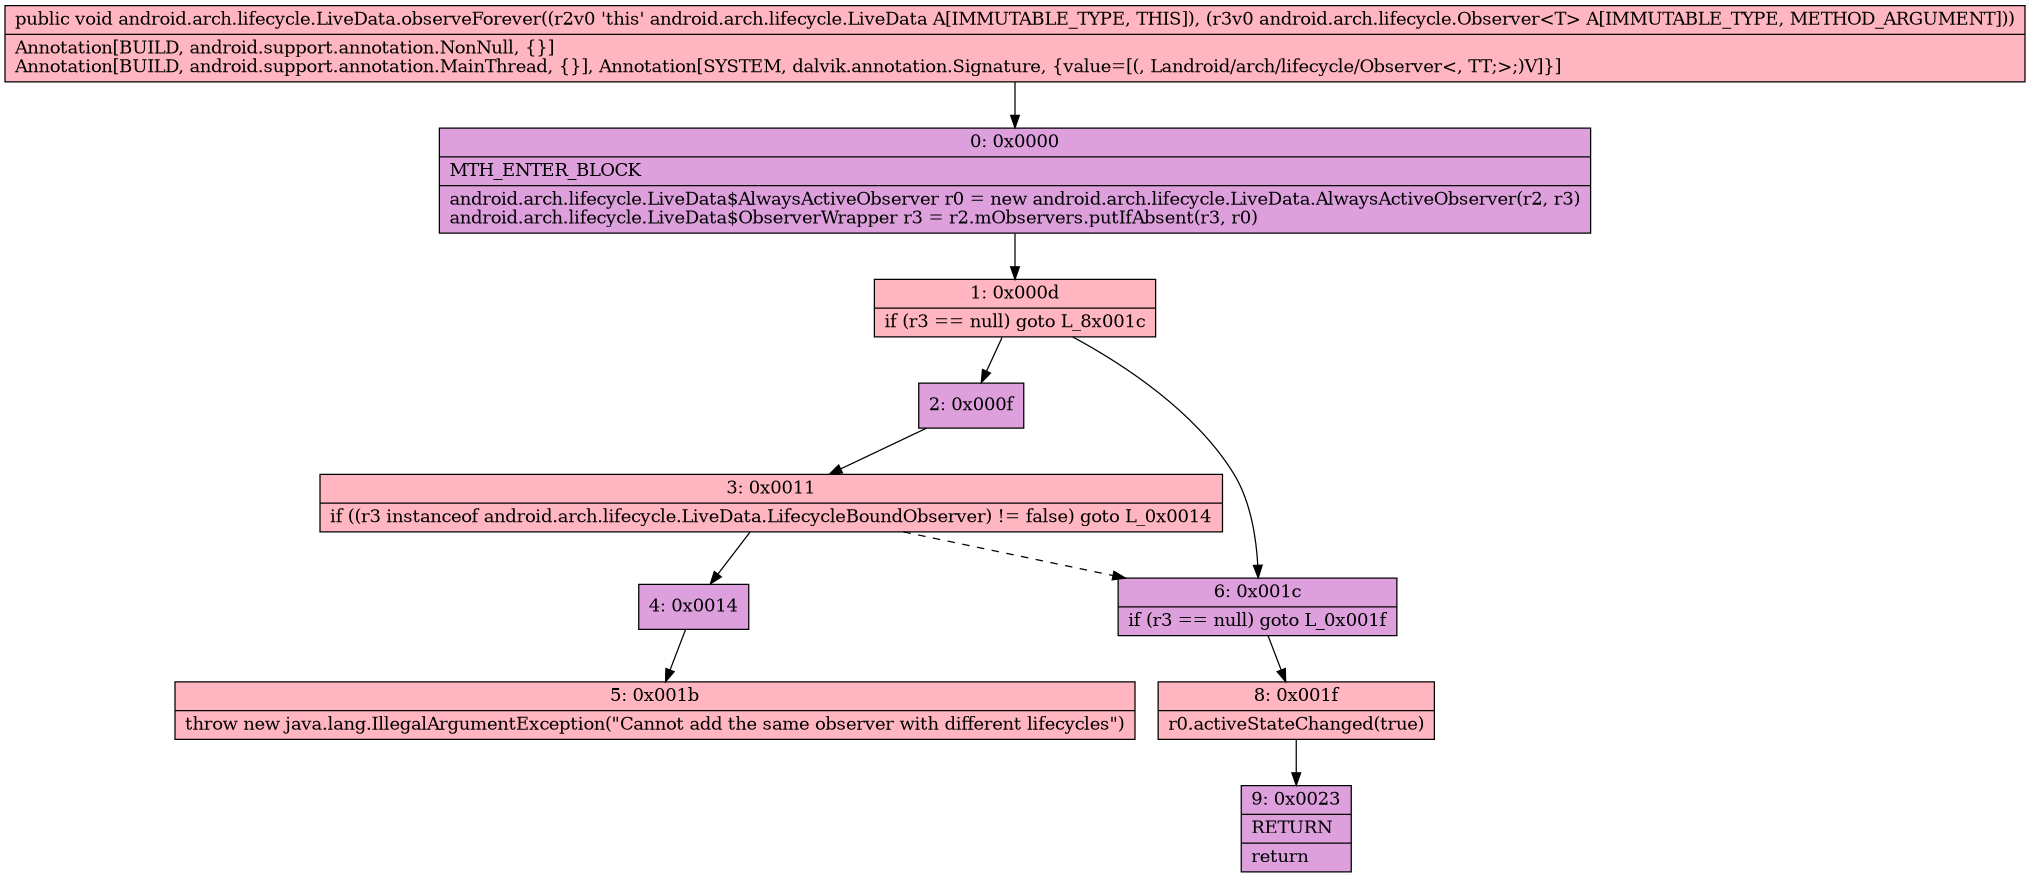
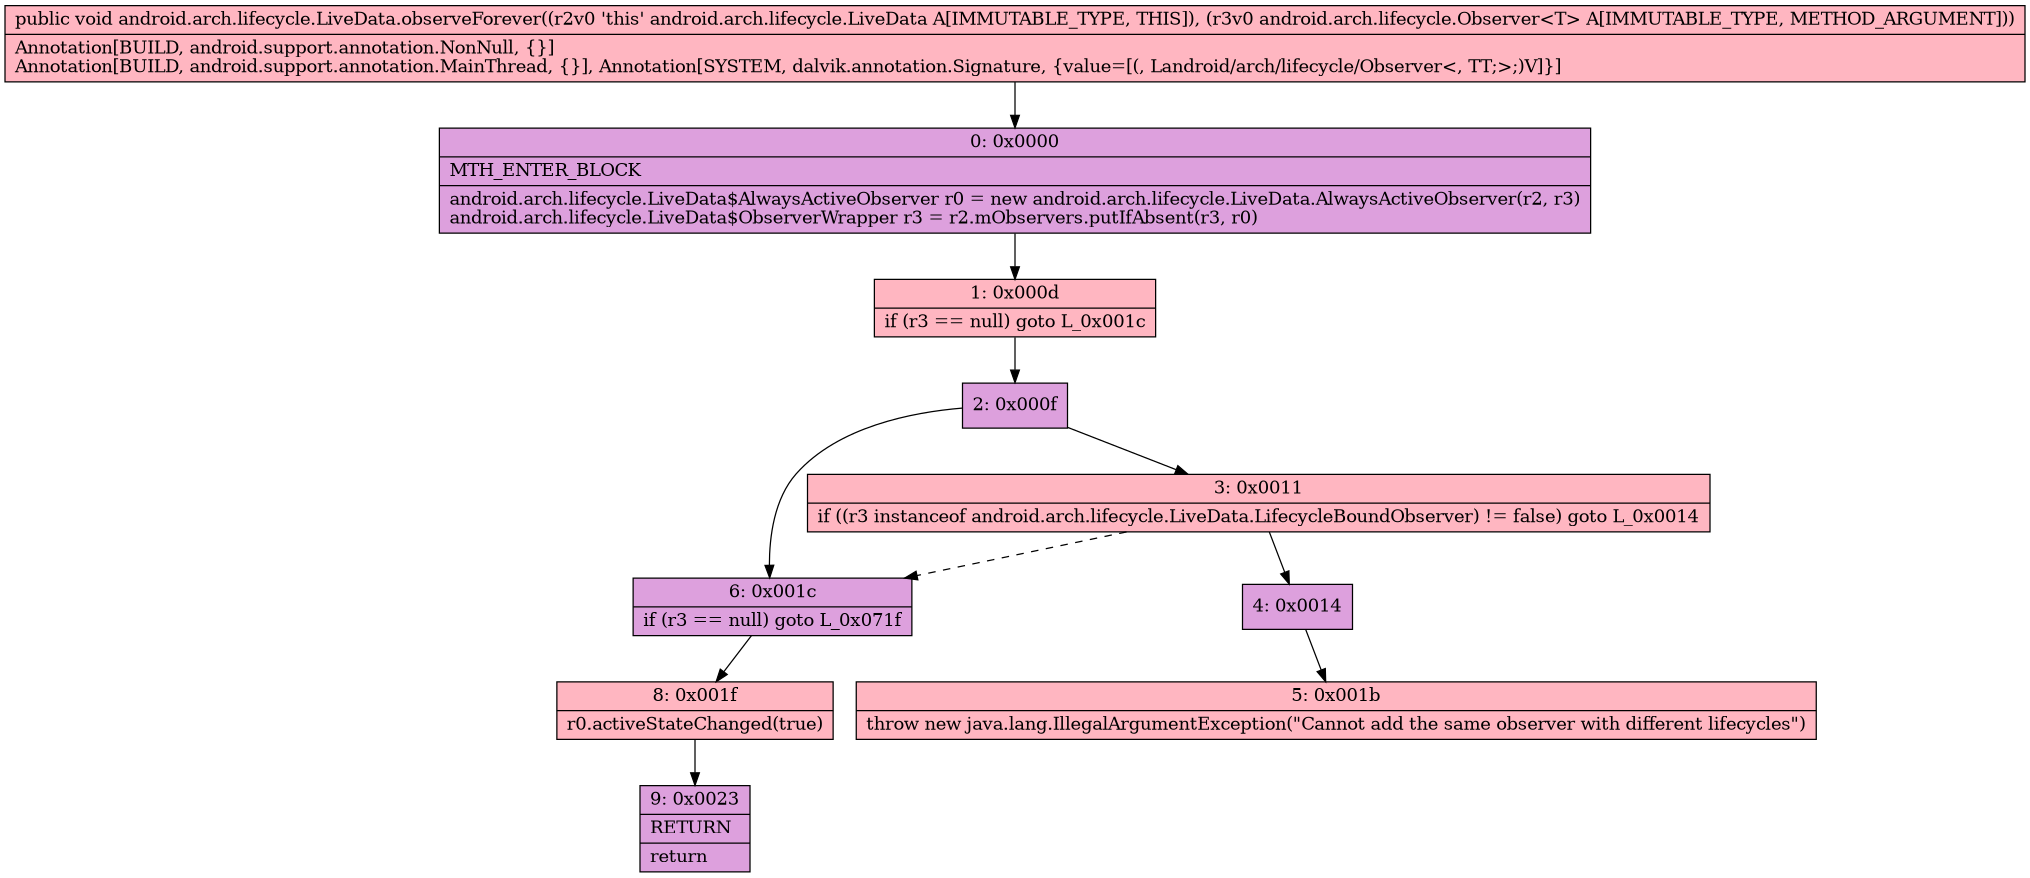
node "1: 0x000d": text "if (r3 == null) goto L_8x001c" -> "if (r3 == null) goto L_0x001c"
edge "1: 0x000d" -> "6: 0x001c": now "2: 0x000f" -> "6: 0x001c"
node "6: 0x001c": text "if (r3 == null) goto L_0x001f" -> "if (r3 == null) goto L_0x071f"
